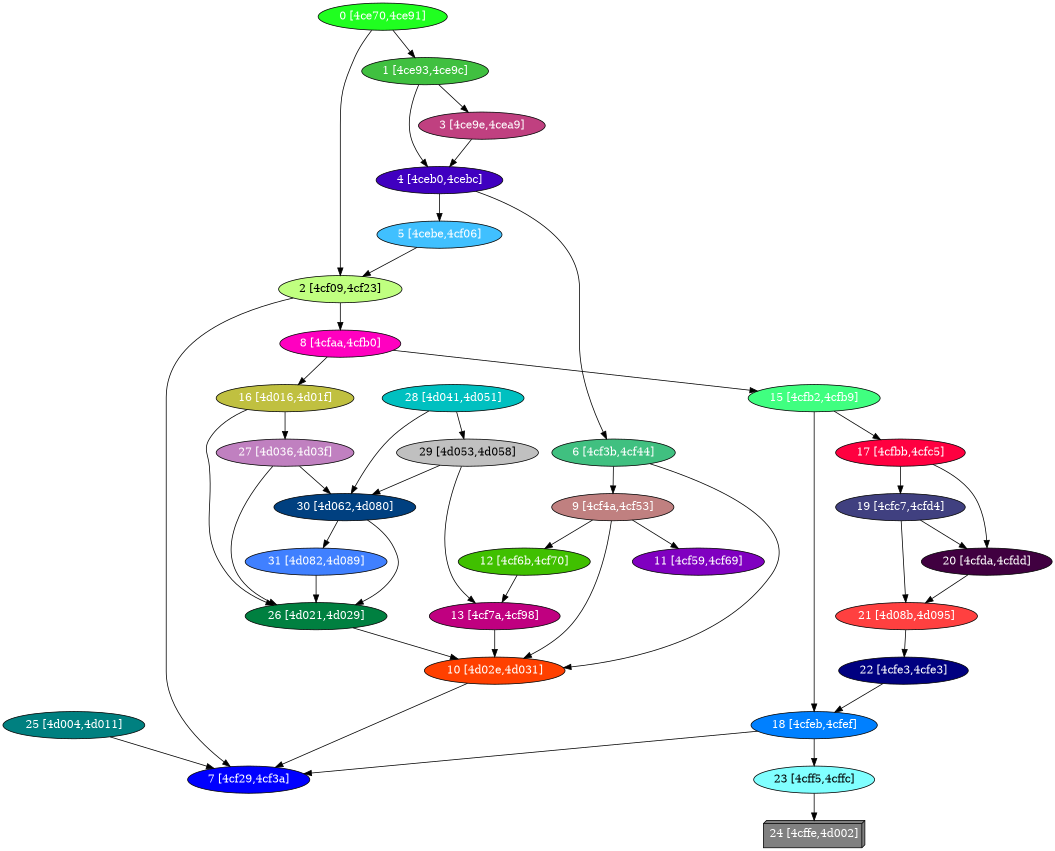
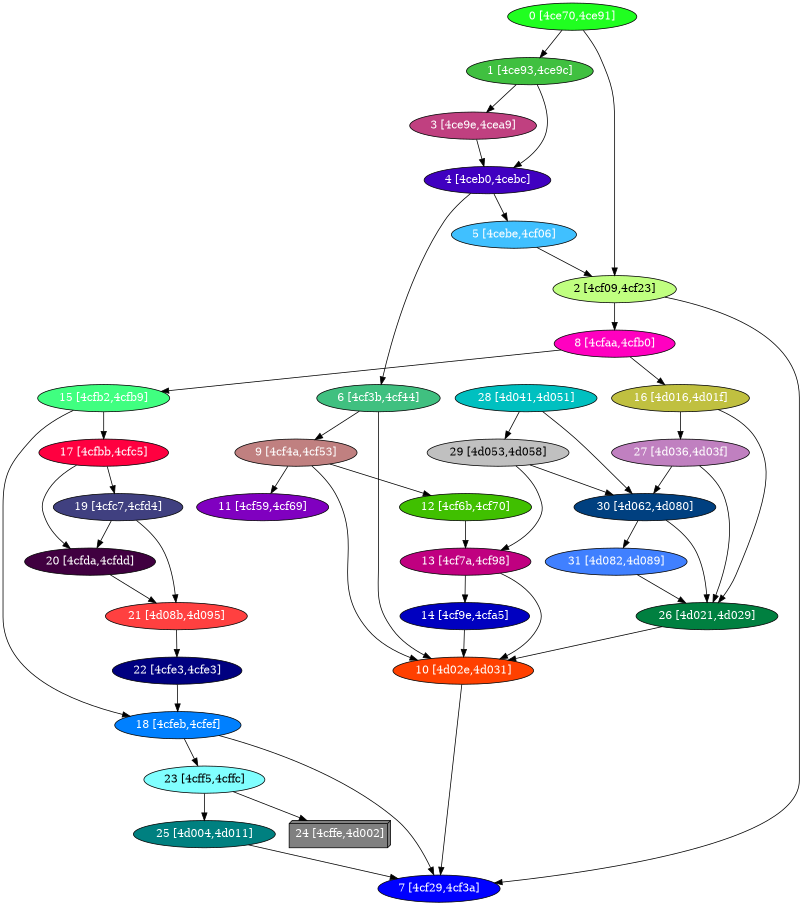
node "14 [4cf9e,4cfa5]": added
edge "23 [4cff5,4cffc]" -> "25 [4d004,4d011]": added
